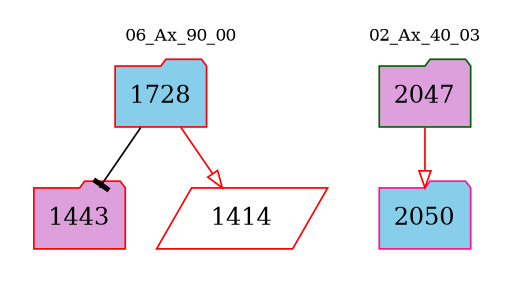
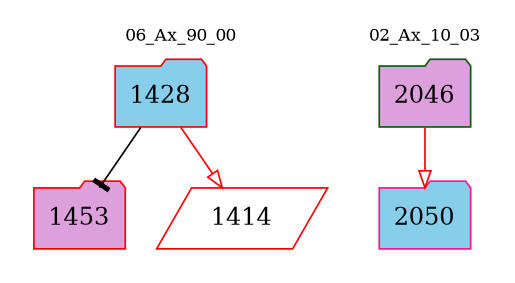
cluster "02_Ax_40_03": label "02_Ax_40_03" -> "02_Ax_10_03"
node "1728": label "1728" -> "1428"
node "2047": label "2047" -> "2046"
node "1443": label "1443" -> "1453"
